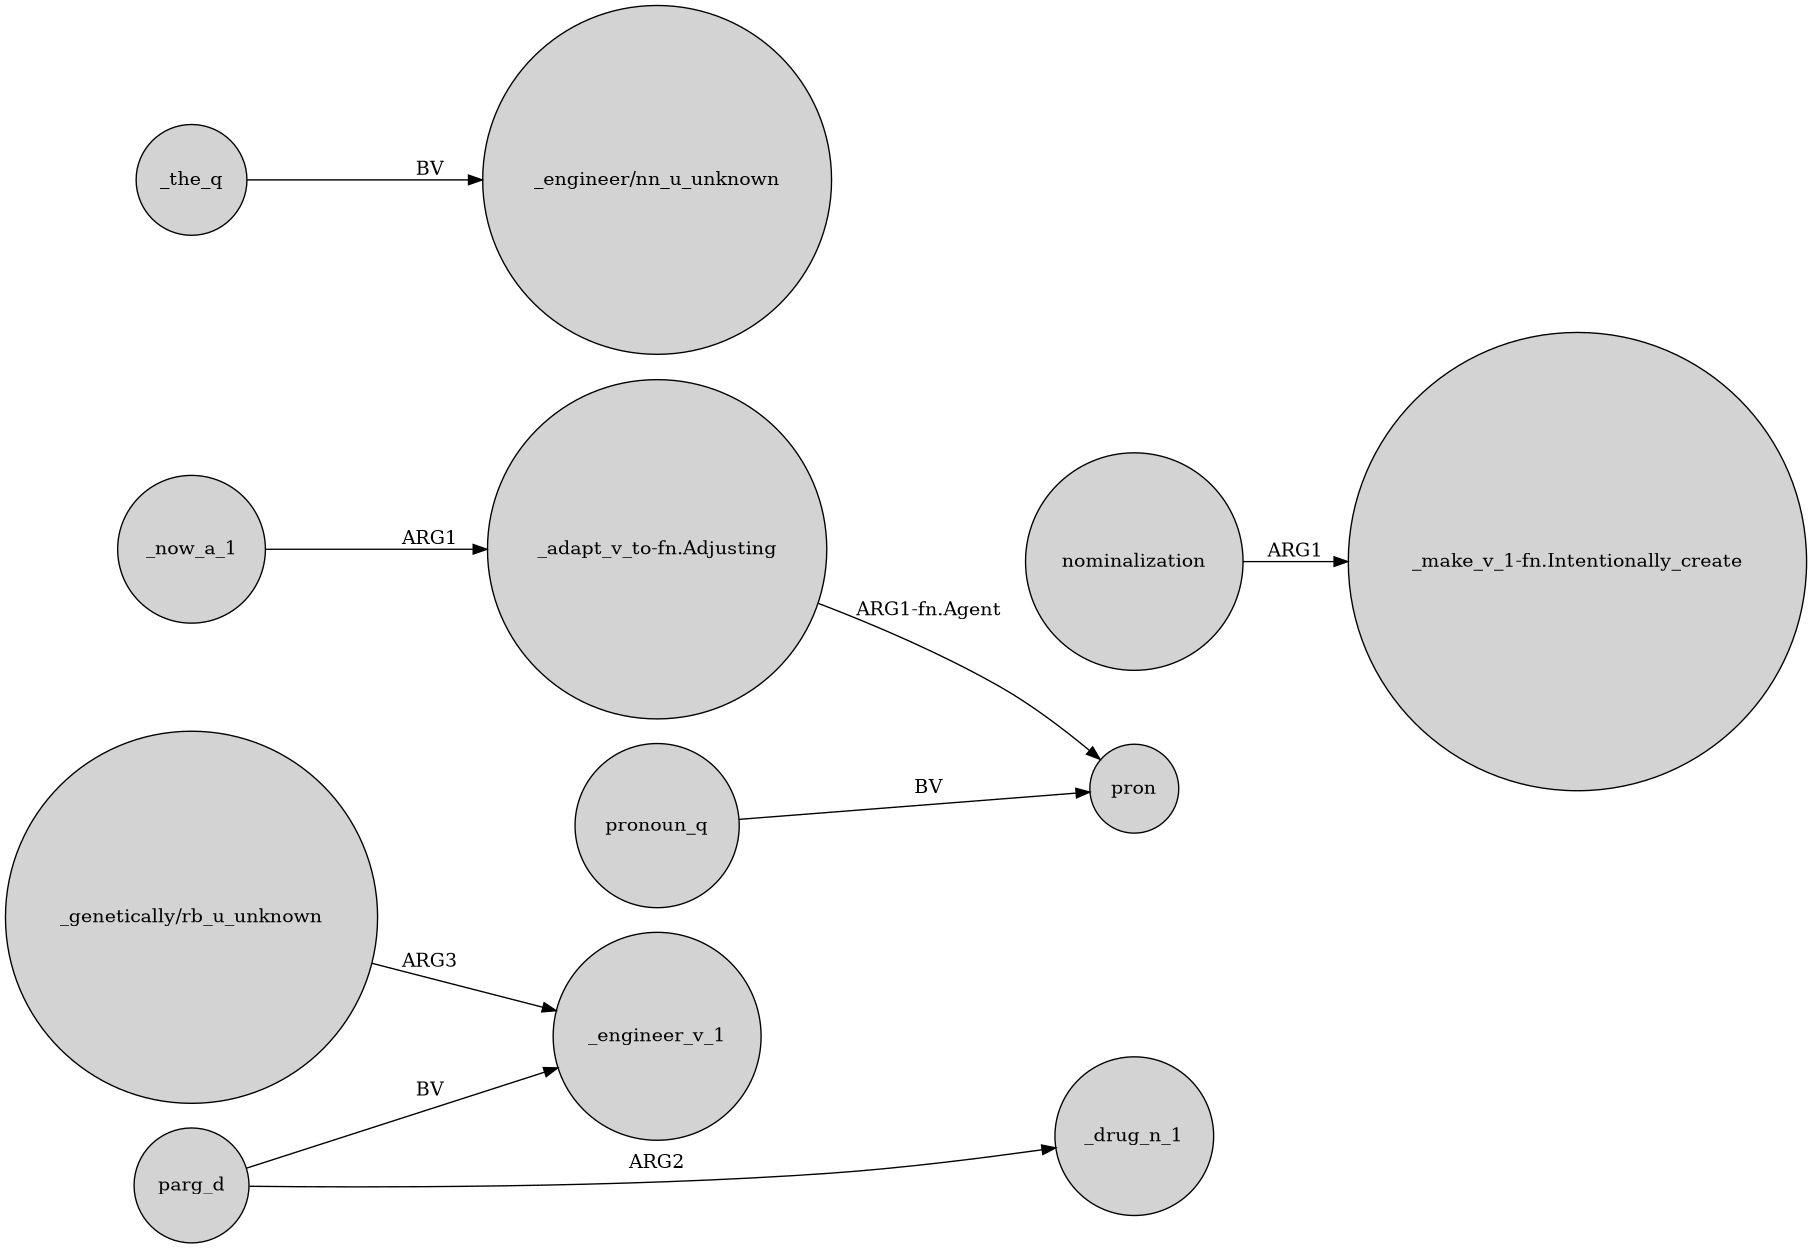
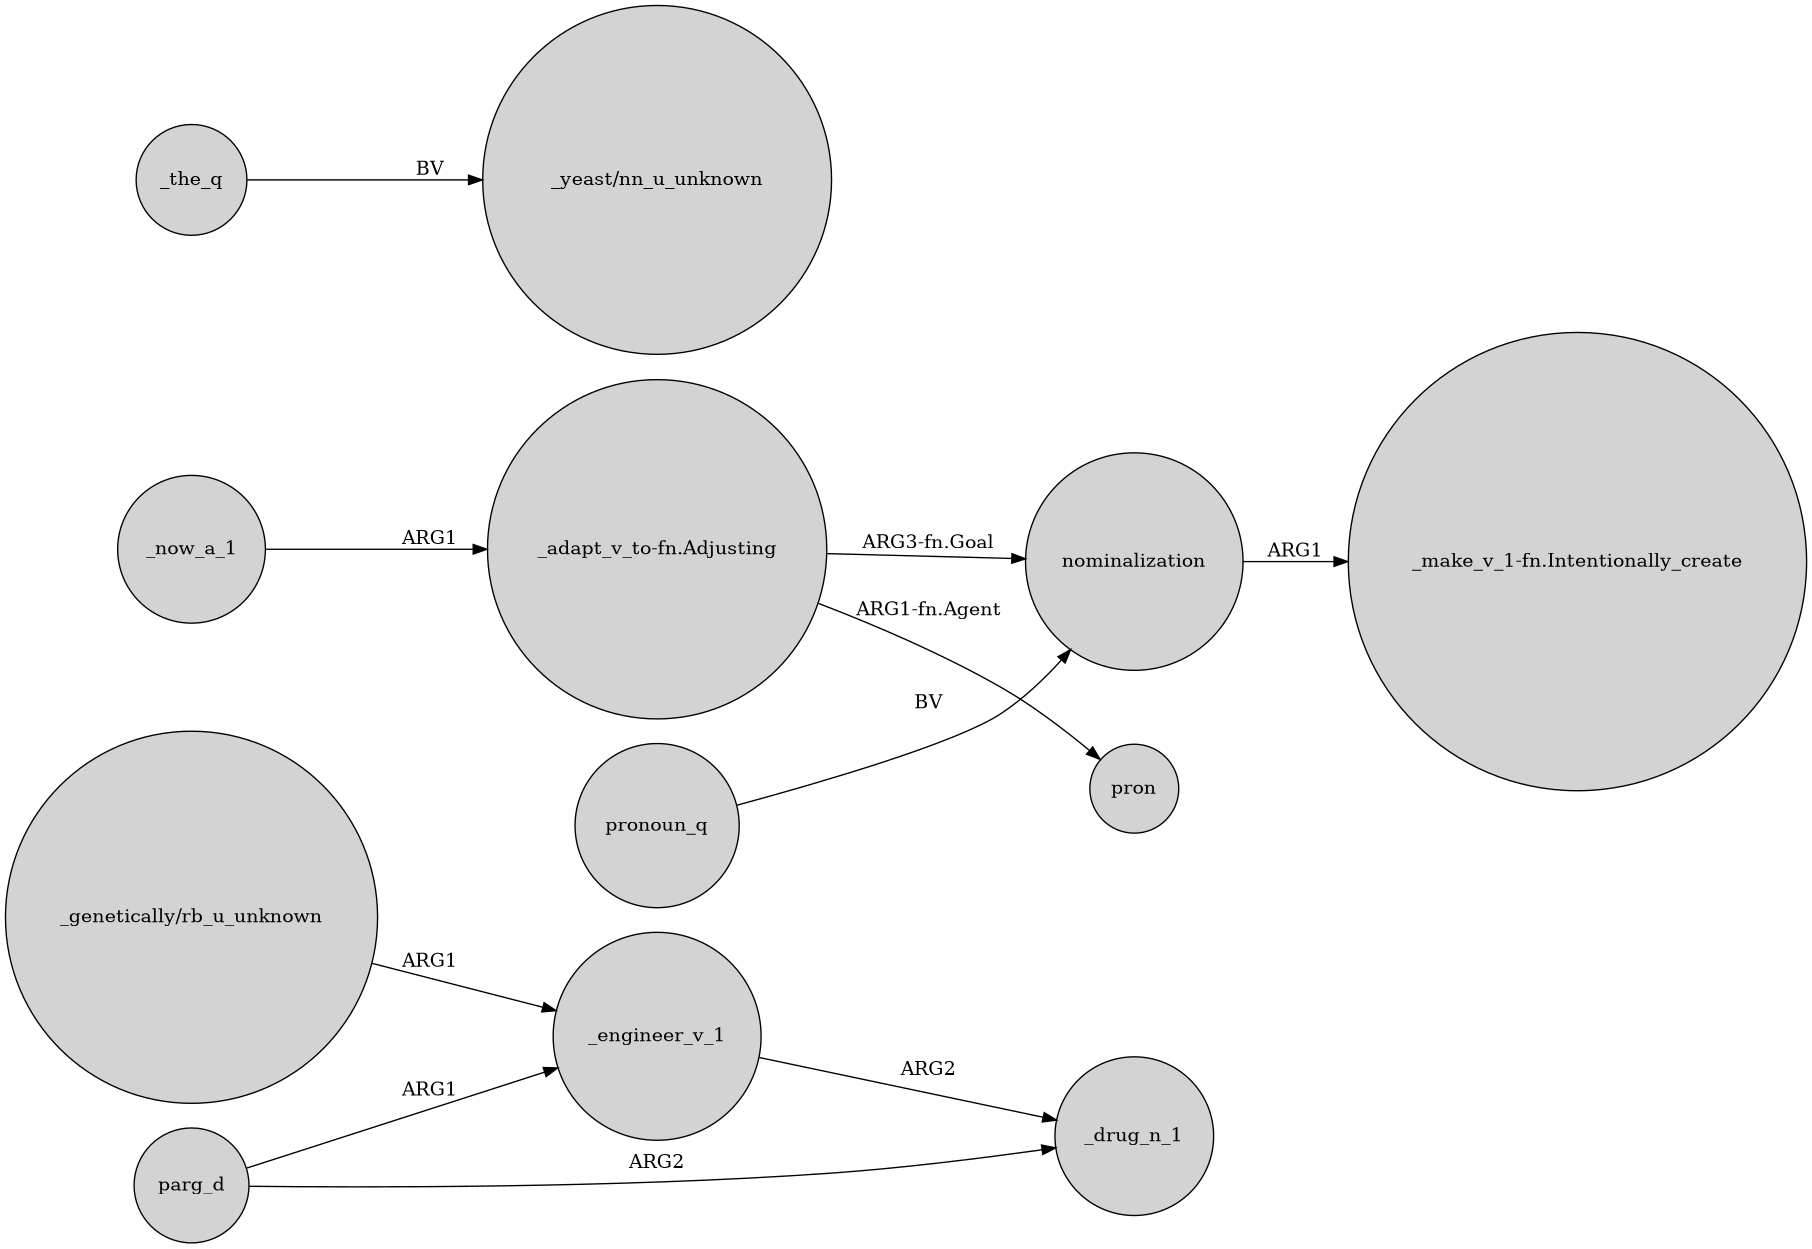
node "_engineer/nn_u_unknown": label "_engineer/nn_u_unknown" -> "_yeast/nn_u_unknown"
edge "_adapt_v_to-fn.Adjusting" -> "nominalization": added, label "ARG3-fn.Goal"
edge "pronoun_q" -> "pron": now "pronoun_q" -> "nominalization"
edge "_genetically/rb_u_unknown" -> "_engineer_v_1": label "ARG3" -> "ARG1"
edge "_engineer_v_1" -> "_drug_n_1": added, label "ARG2"
edge "parg_d" -> "_engineer_v_1": label "BV" -> "ARG1"
